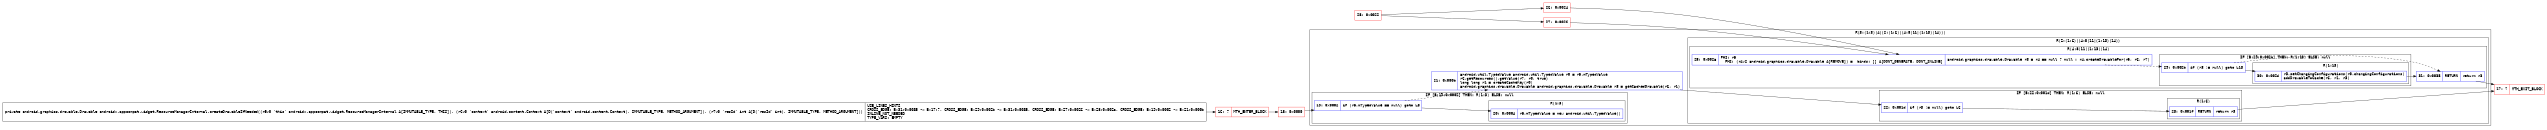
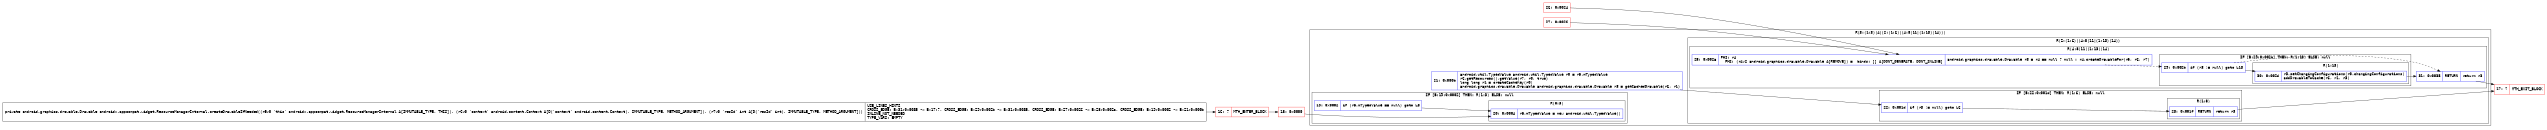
node "25: 0x0022": removed
node "28: 0x002a": text "PHI: r5" -> "PHI: r4"
edge "19: 0x0002" -> "21: 0x000b": removed
cluster "R(1:6)": label "R(1:6)" -> "R(1:8)"
cluster "R(1:3)": label "R(1:3)" -> "R(8:3)"
edge "18: 0x0000" -> "19: 0x0002": now "18: 0x0000" -> "20: 0x0004"
